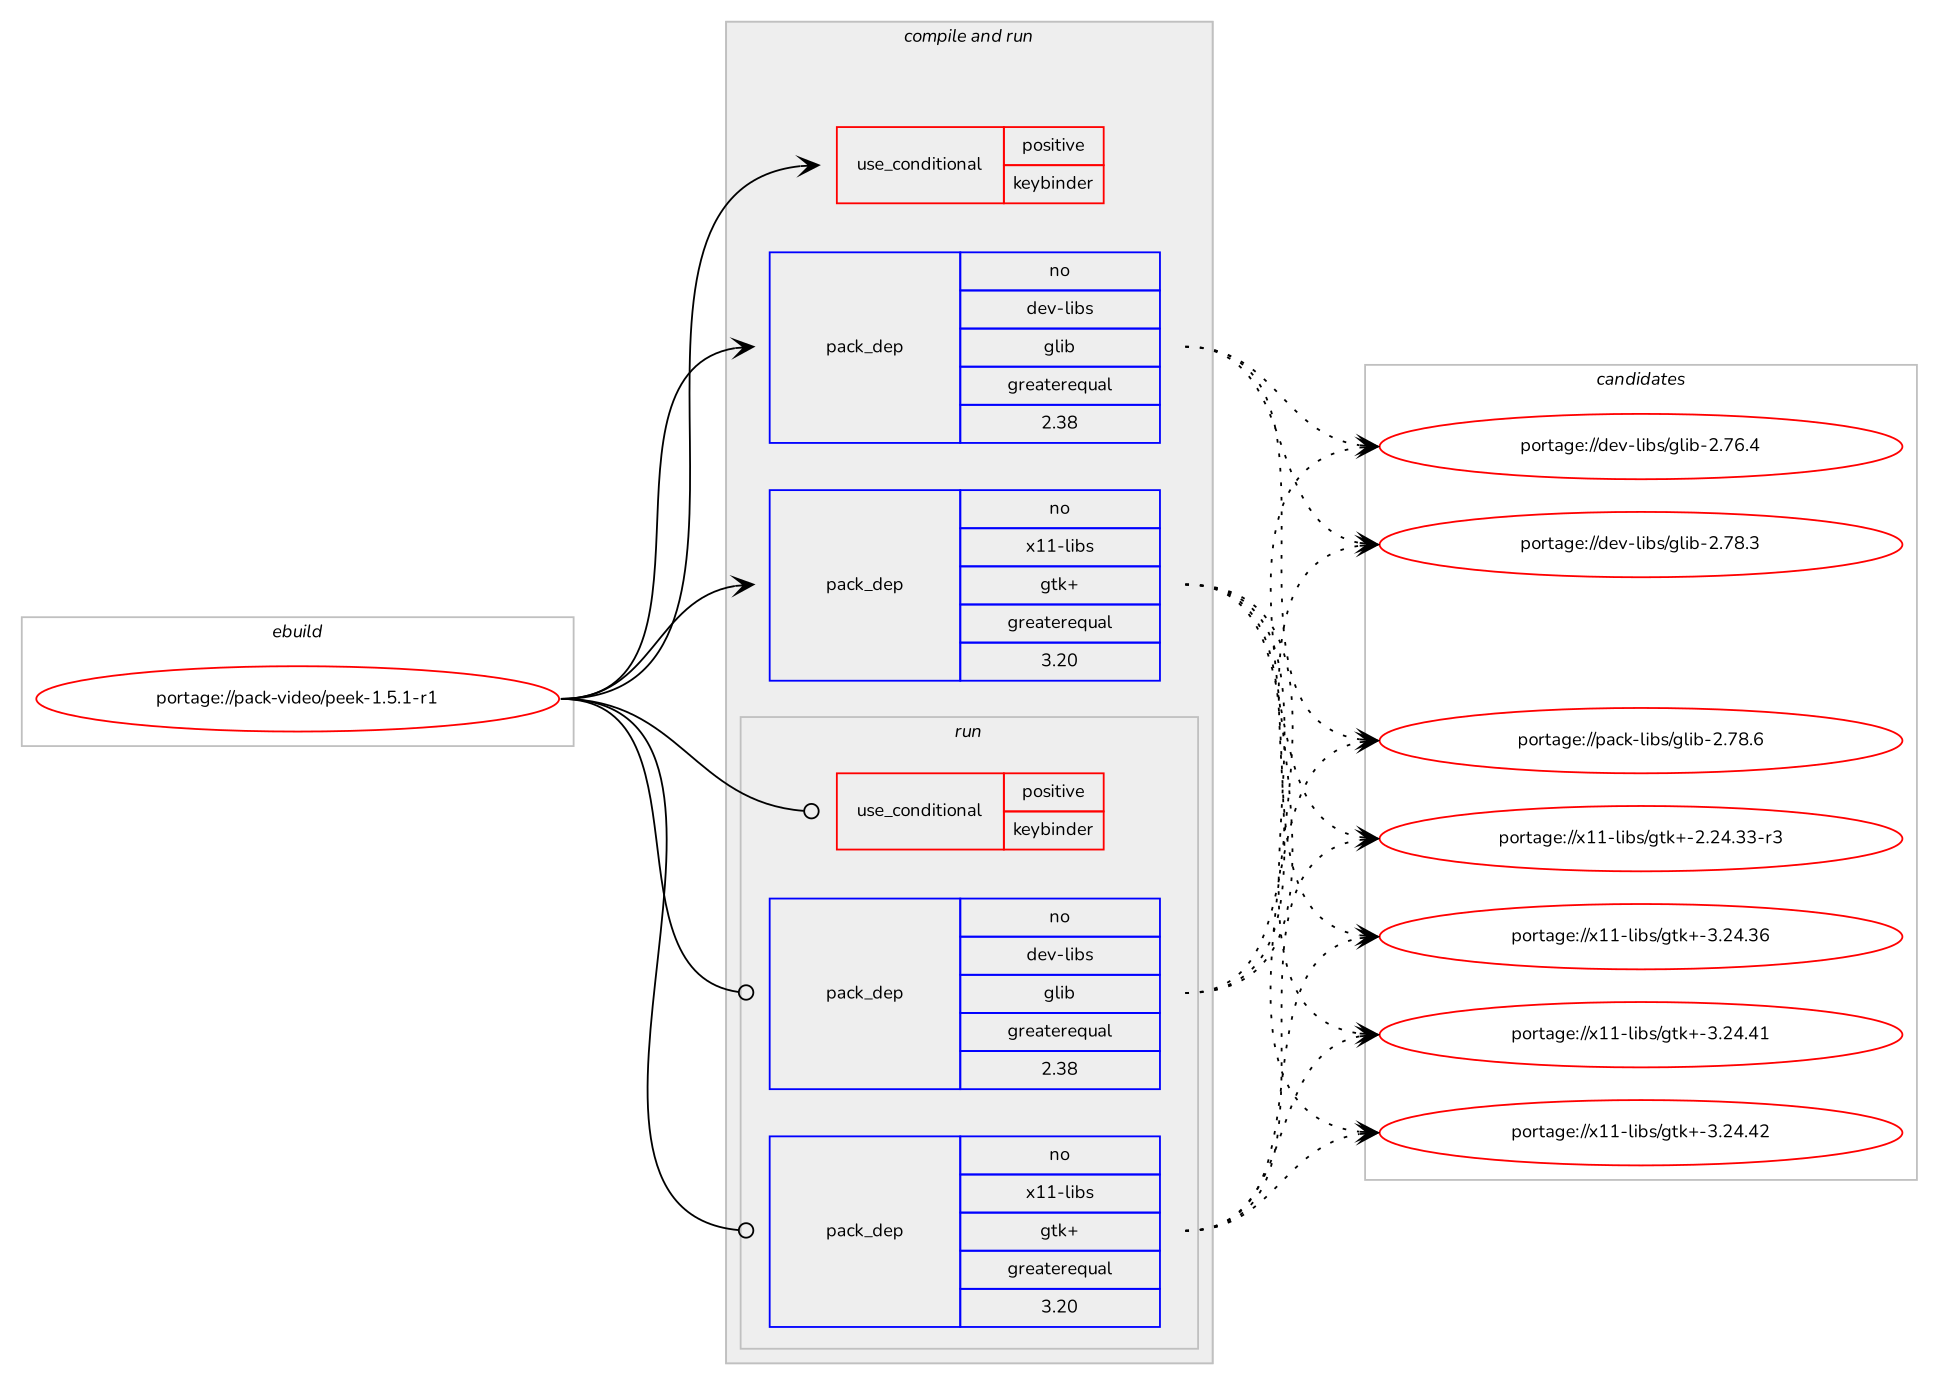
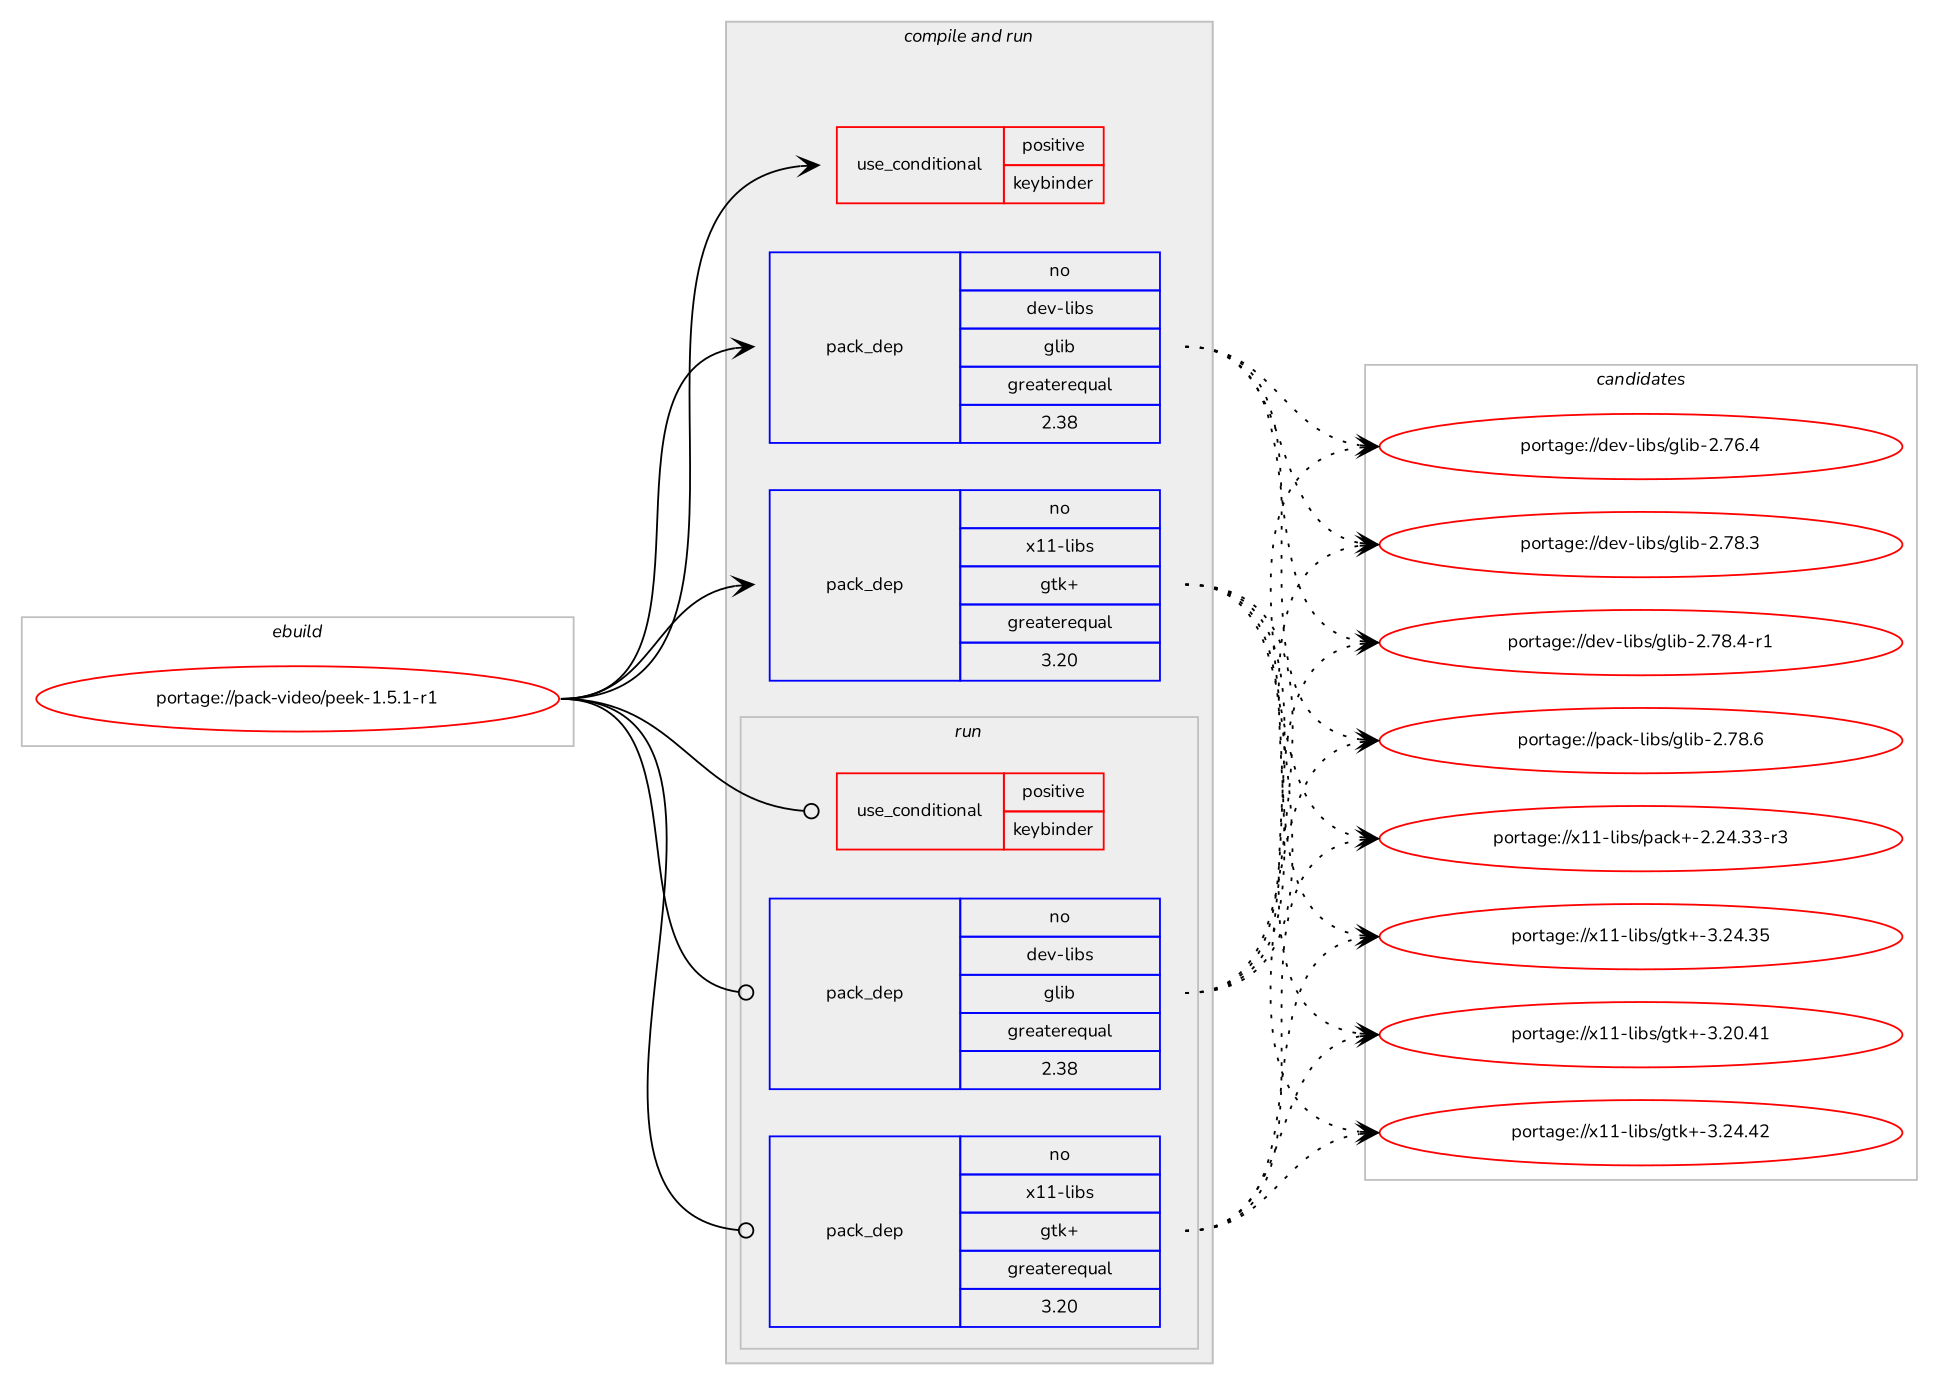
node "portage://dev-libs/glib-2.78.4-r1": added
node "portage://x11-libs/gtk+-2.24.33-r3": label "portage://x11-libs/gtk+-2.24.33-r3" -> "portage://x11-libs/pack+-2.24.33-r3"
node "portage://x11-libs/gtk+-3.24.36": label "portage://x11-libs/gtk+-3.24.36" -> "portage://x11-libs/gtk+-3.24.35"
node "portage://x11-libs/gtk+-3.24.41": label "portage://x11-libs/gtk+-3.24.41" -> "portage://x11-libs/gtk+-3.20.41"
